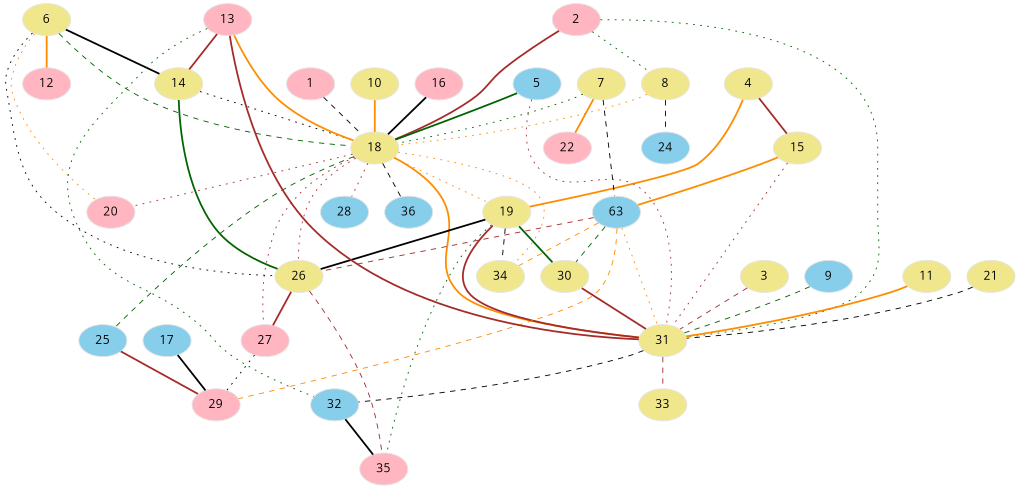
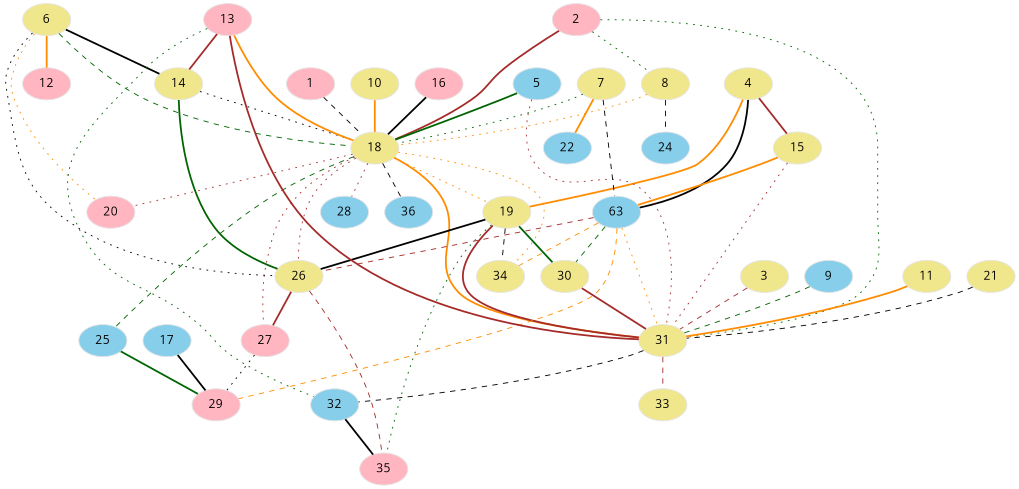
node "22": fillcolor lightpink -> skyblue
edge "4" -- "63": added
edge "25" -- "29": color brown -> darkgreen
